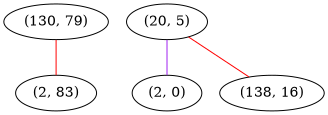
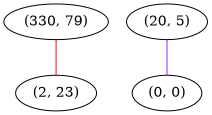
node "(130, 79)": label "(130, 79)" -> "(330, 79)"
node "(2, 83)": label "(2, 83)" -> "(2, 23)"
node "(2, 0)": label "(2, 0)" -> "(0, 0)"
node "(138, 16)": removed
